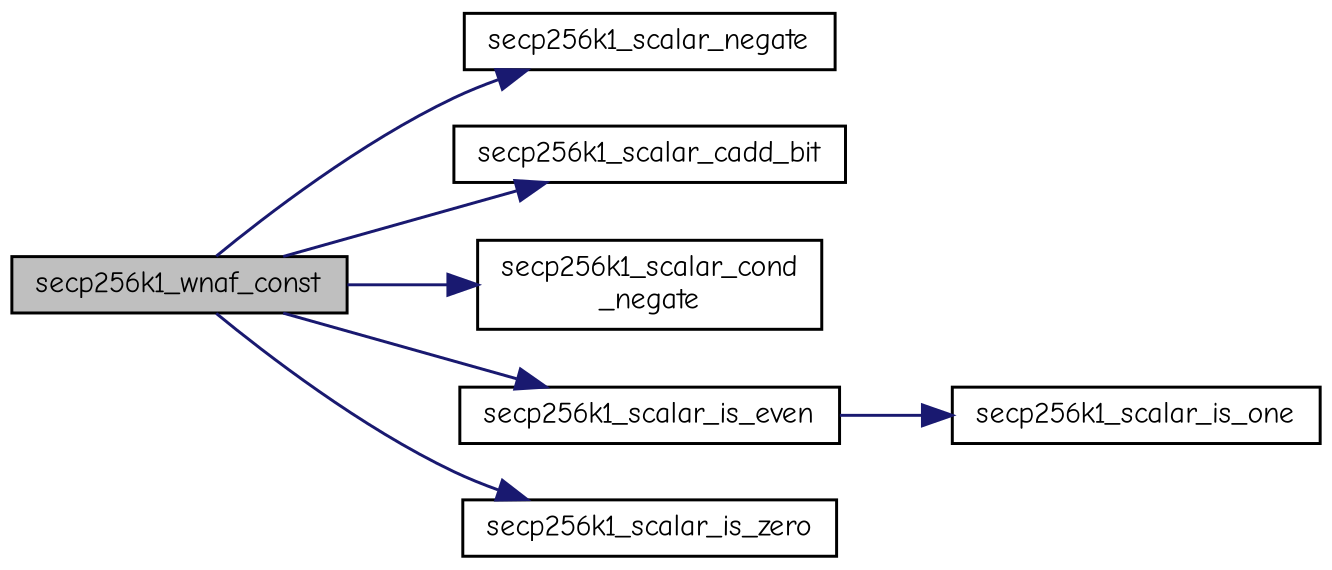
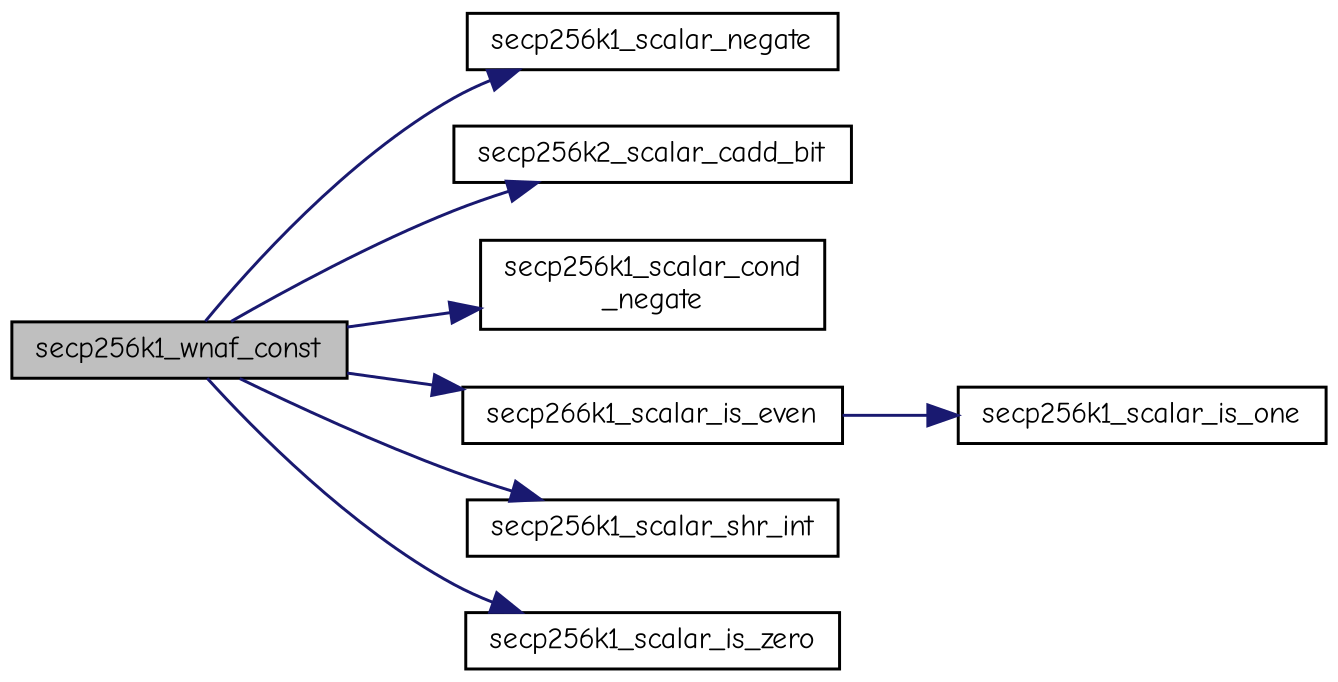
node "secp256k1_scalar_cadd_bit": label "secp256k1_scalar_cadd_bit" -> "secp256k2_scalar_cadd_bit"
node "secp256k1_scalar_is_even": label "secp256k1_scalar_is_even" -> "secp266k1_scalar_is_even"
node "secp256k1_scalar_shr_int": added
